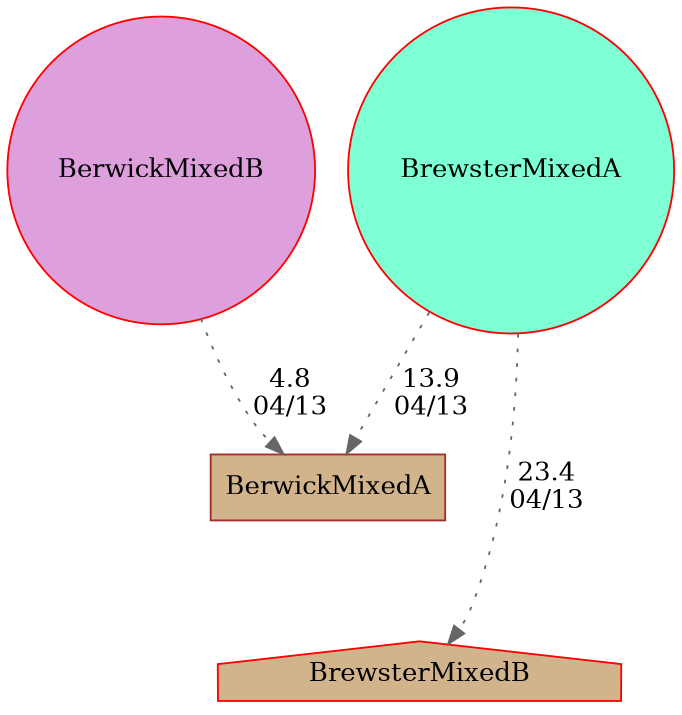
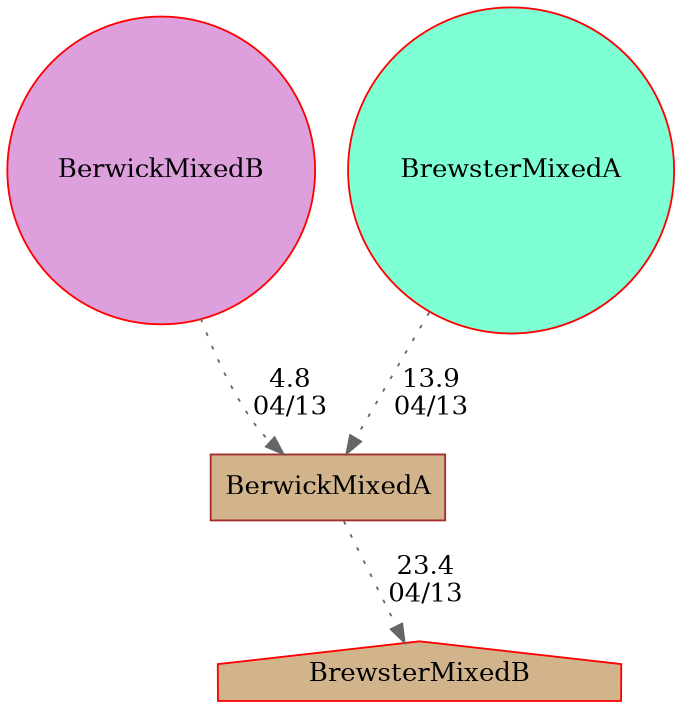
edge "BrewsterMixedA" -> "BrewsterMixedB": now "BerwickMixedA" -> "BrewsterMixedB"
